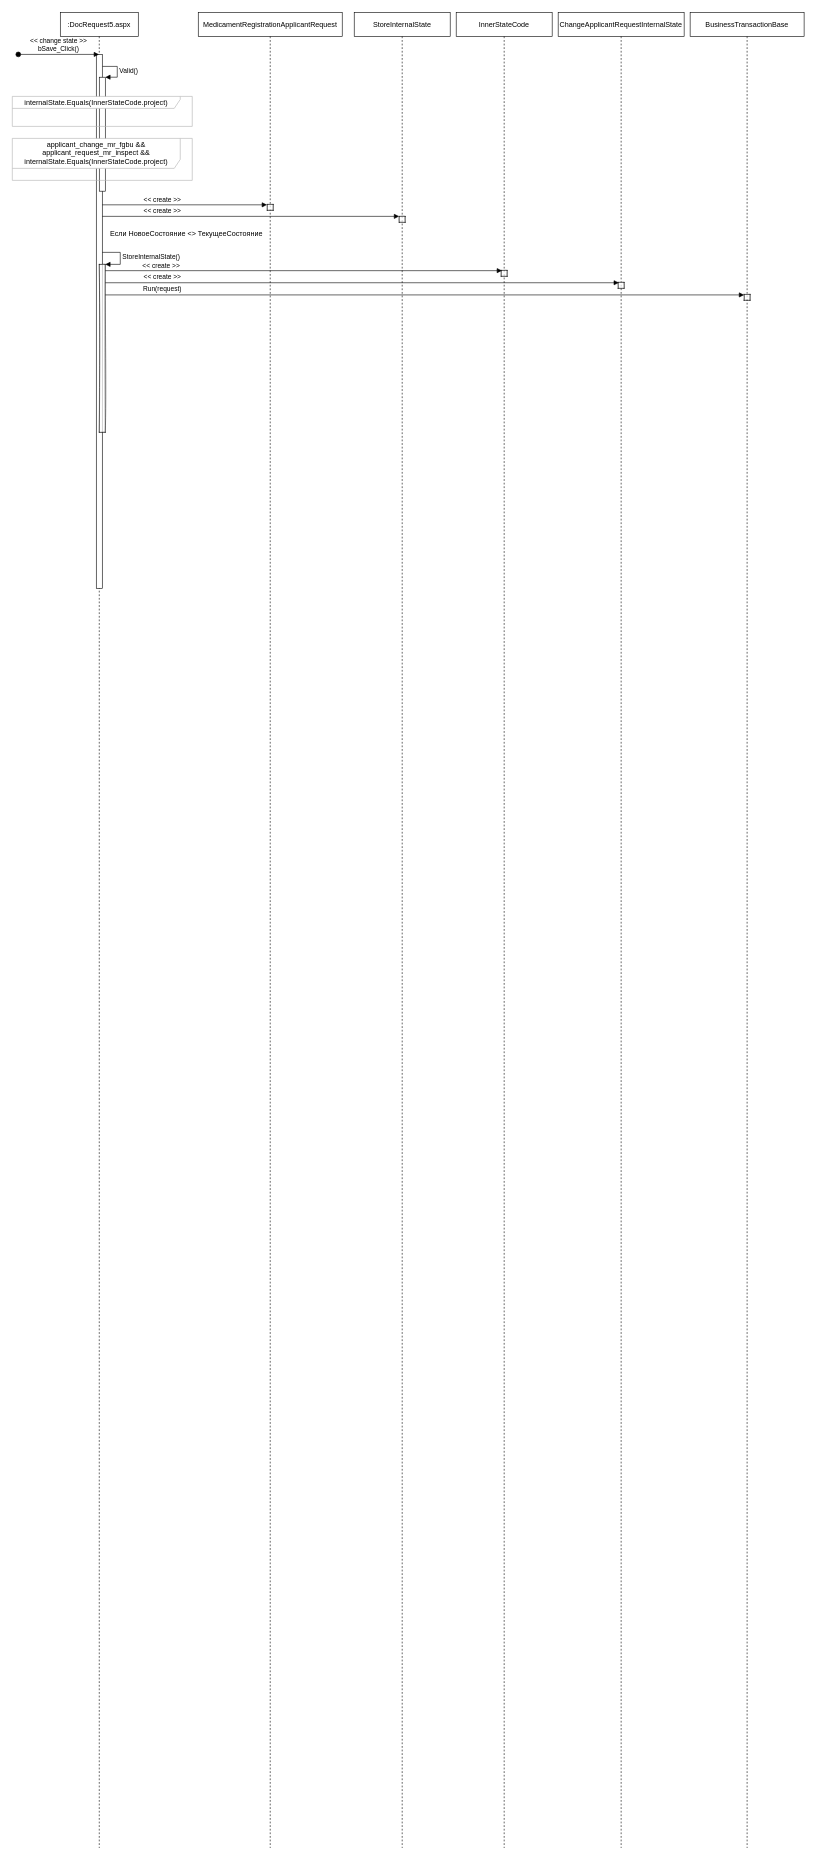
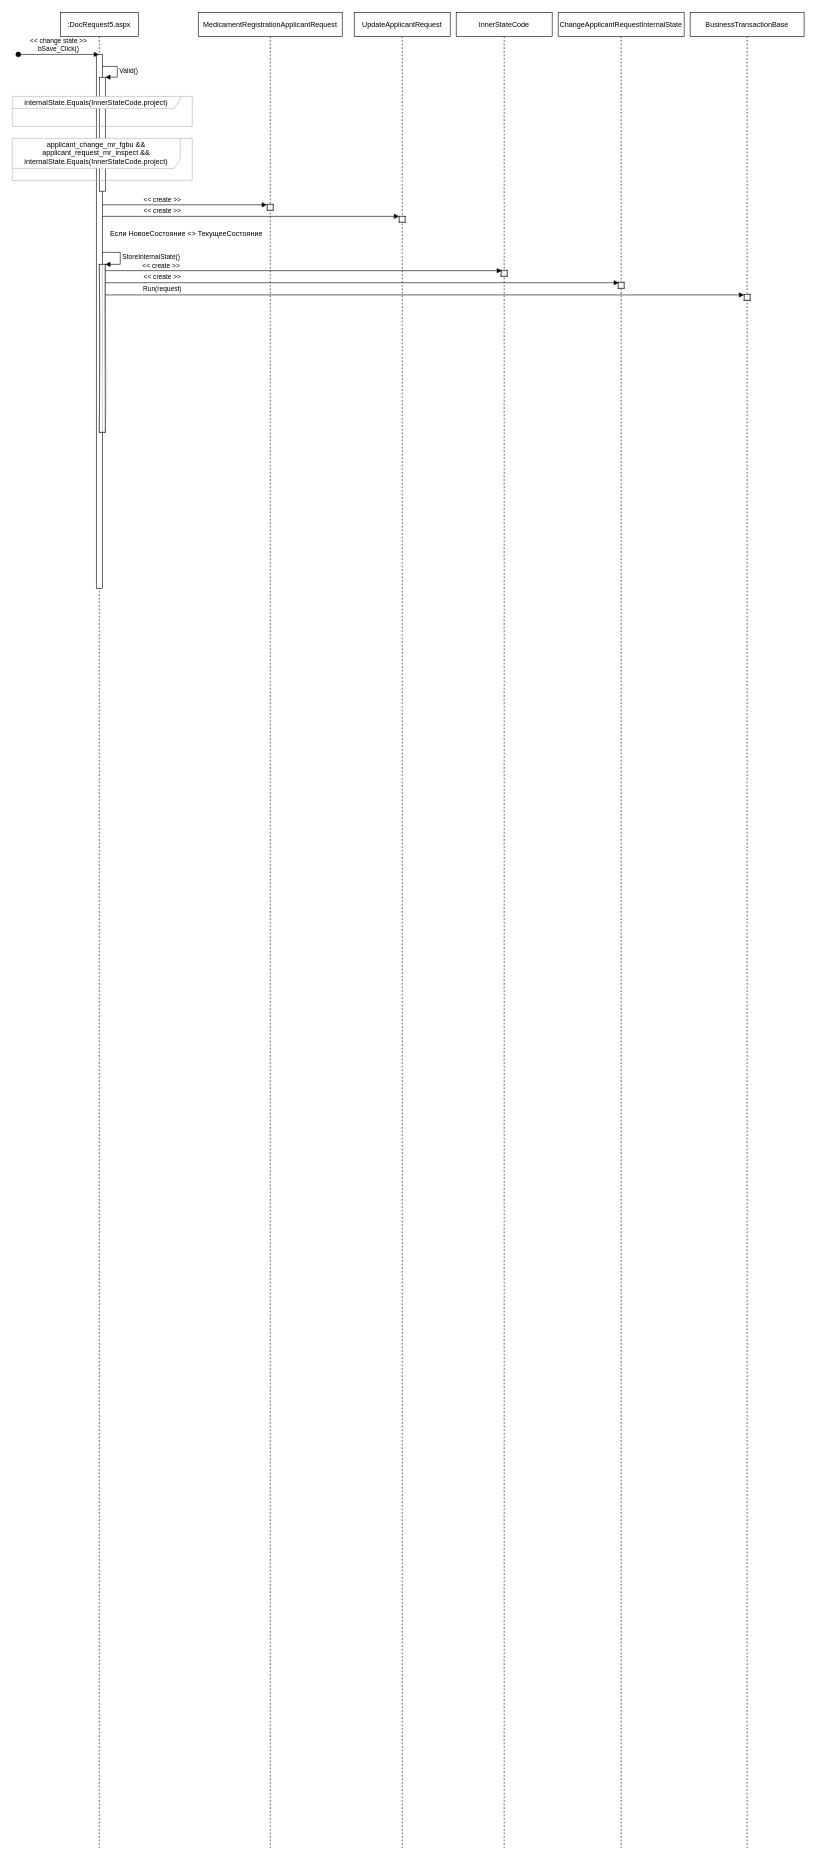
node "StoreInternalState": label "StoreInternalState" -> "UpdateApplicantRequest"
